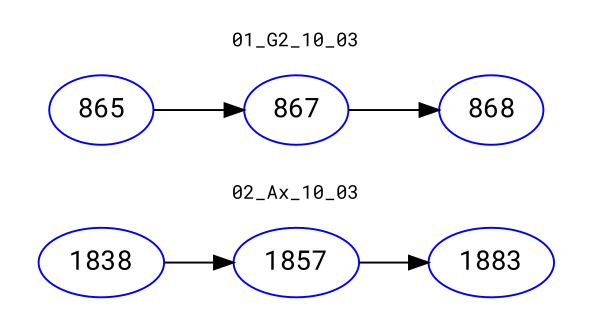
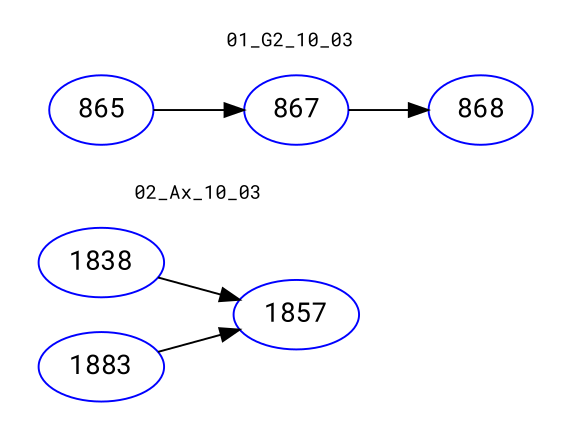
edge "1857" -> "1883": reversed
